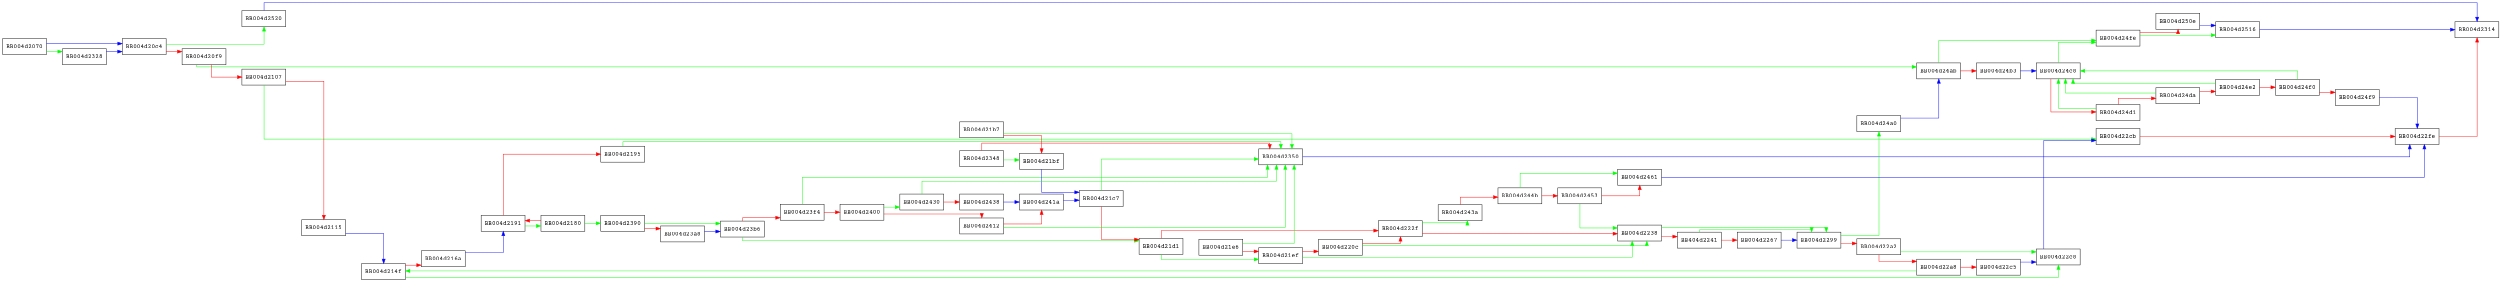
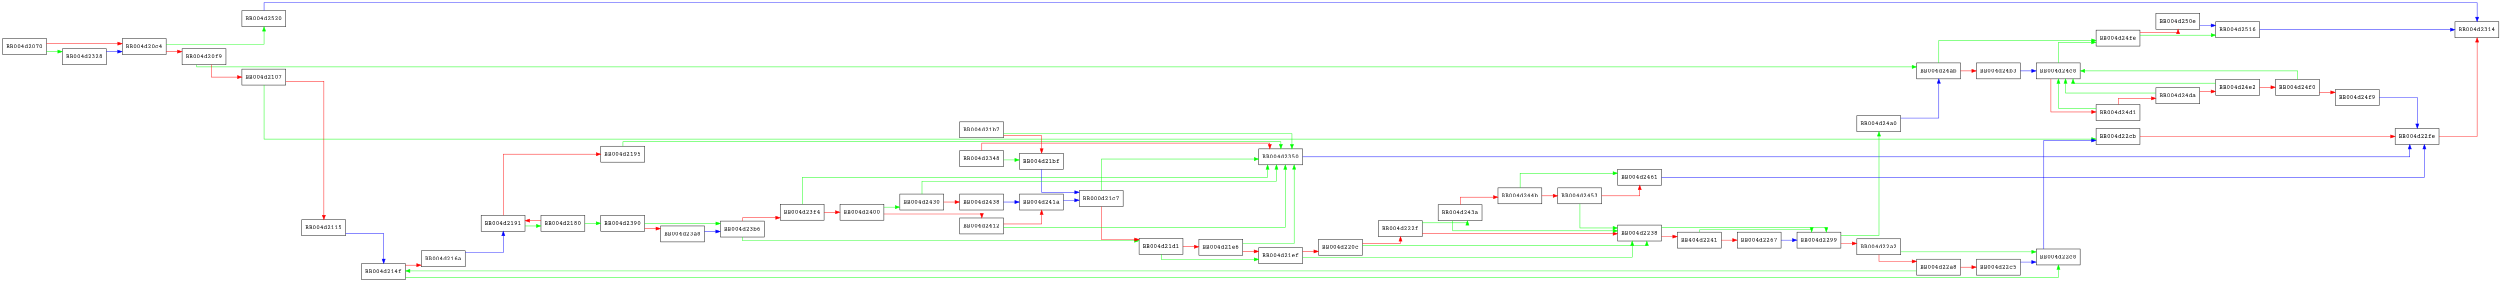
edge "BB004d2070" -> "BB004d20c4": color blue -> red
node "BB004d21c7": label "BB004d21c7" -> "BB000d21c7"
edge "BB004d21d1" -> "BB004d222f": now "BB004d21d1" -> "BB004d21e6"
edge "BB004d243a" -> "BB004d2238": added
